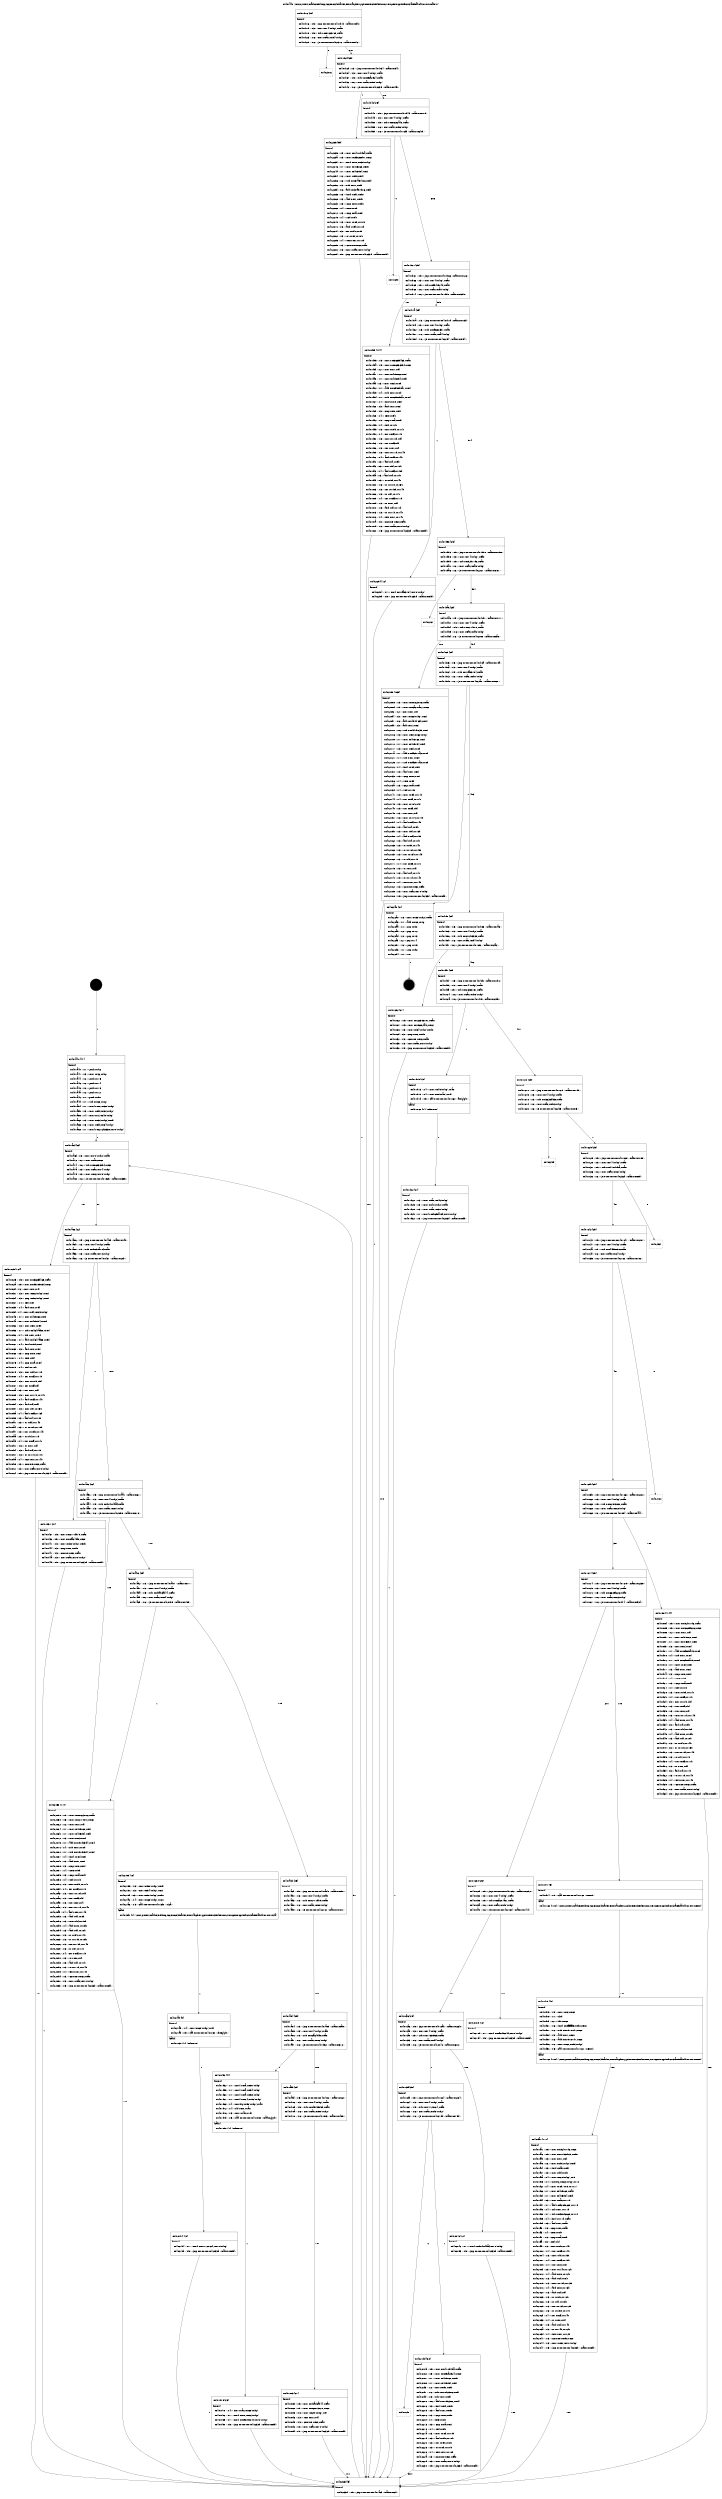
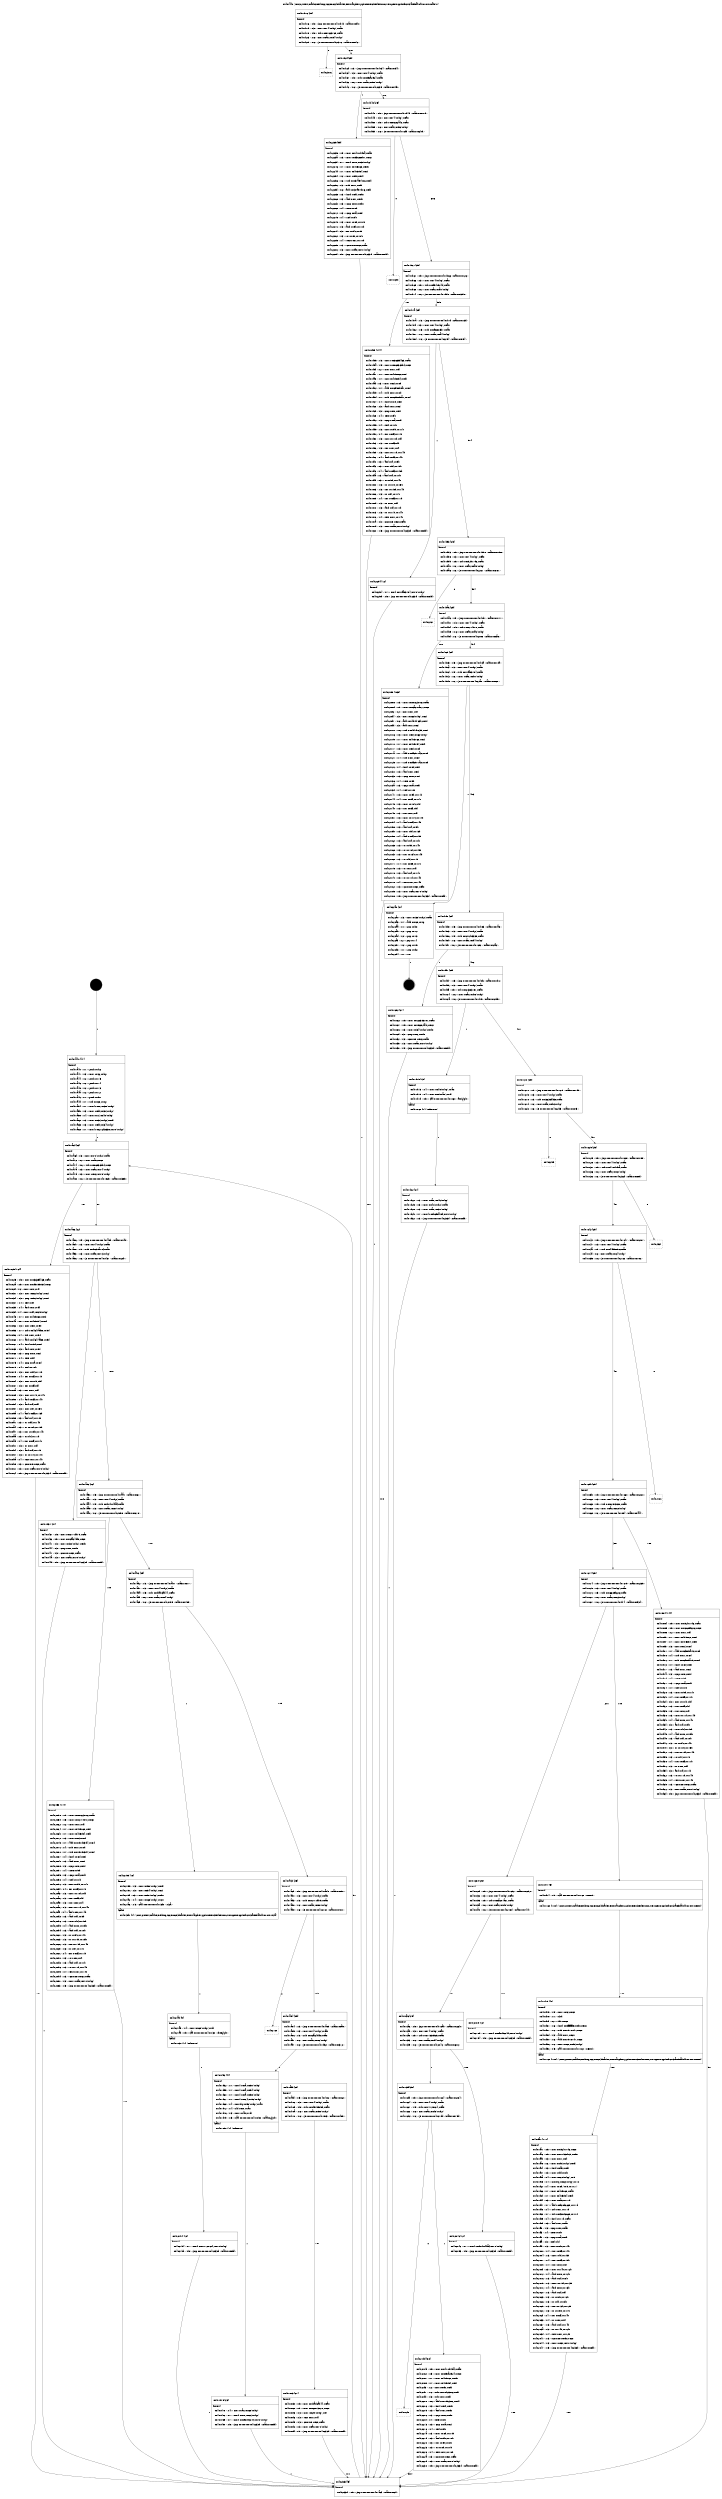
edge "0x401c10 [25]" -> "0x401c29 [25]": label " 1" -> " 401"
edge "0x401ab2 [25]" -> "0x402058 [144]": now "0x401ab2 [25]" -> "0x402199 [18]"
node "0x4021c0": added
edge "0x401ae4 [25]" -> "0x401afd [25]": removed, label "708"
edge "0x401ee4 [144]" -> "0x40233d [5]": label " 100" -> " 911"
